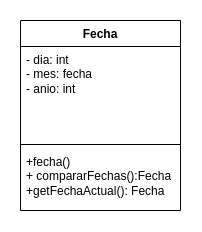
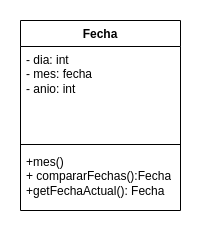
node "+fecha() + compararFechas():Fecha +getFechaActual(): Fecha": label "+fecha() + compararFechas():Fecha +getFechaActual(): Fecha" -> "+mes() + compararFechas():Fecha +getFechaActual(): Fecha"
